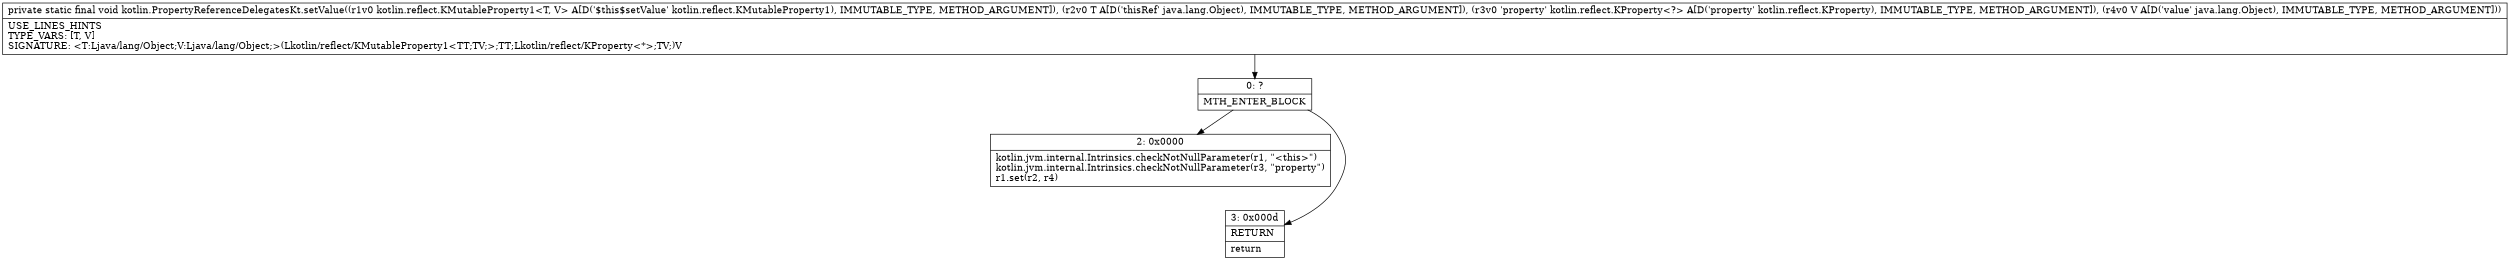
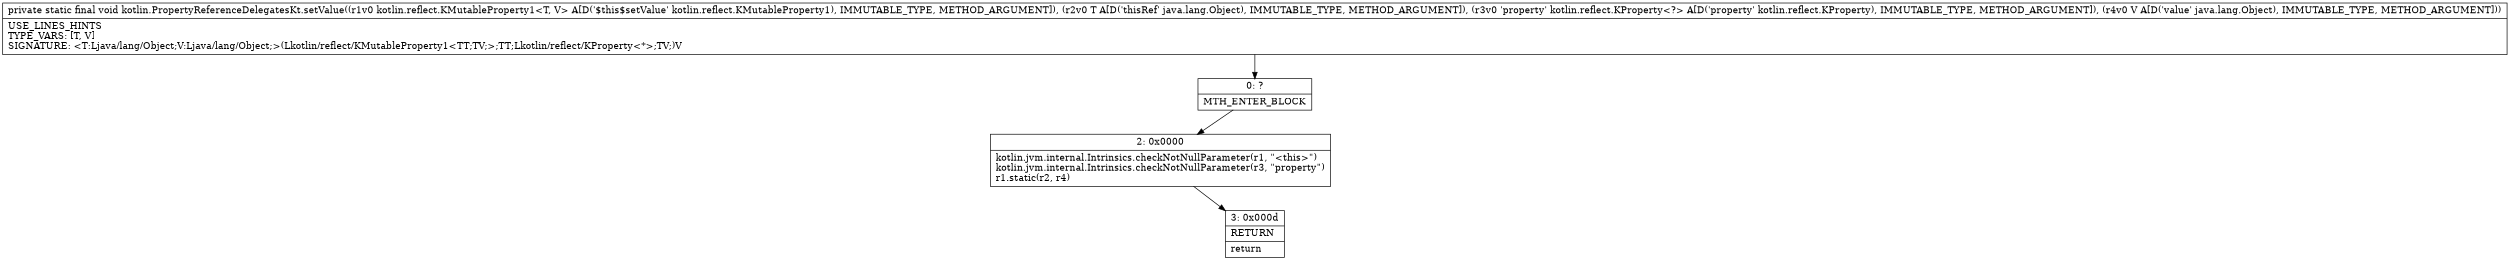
edge "0: ?" -> "3: 0x000d": now "2: 0x0000" -> "3: 0x000d"
node "2: 0x0000": text "r1.set(r2, r4)" -> "r1.static(r2, r4)"
